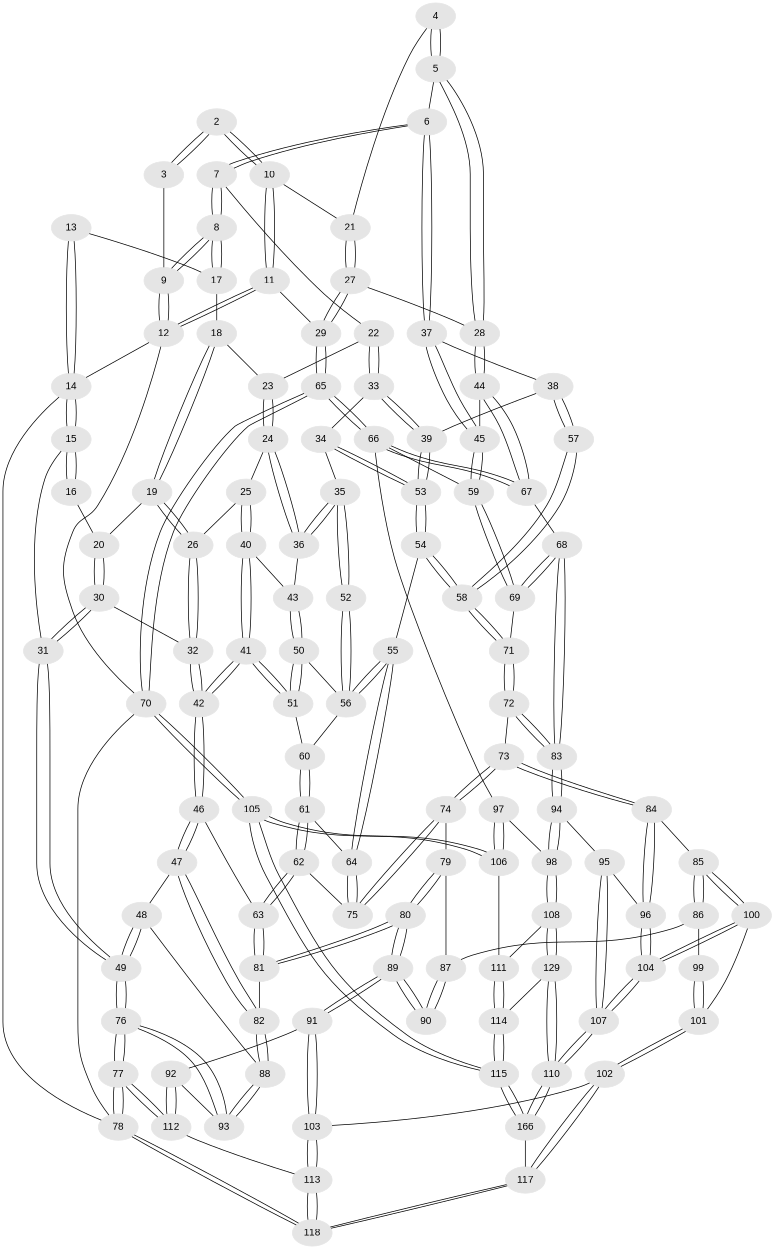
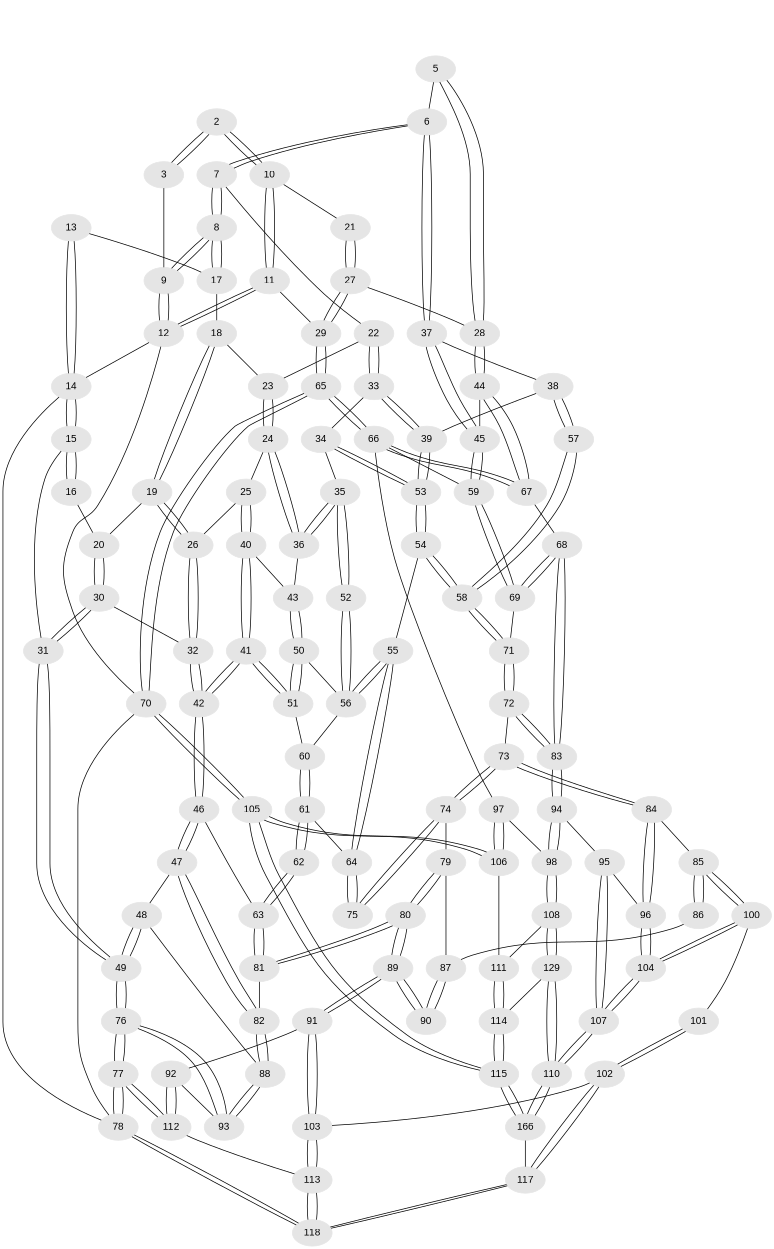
node "4": removed
edge "62" -- "75": removed
node "99": removed
